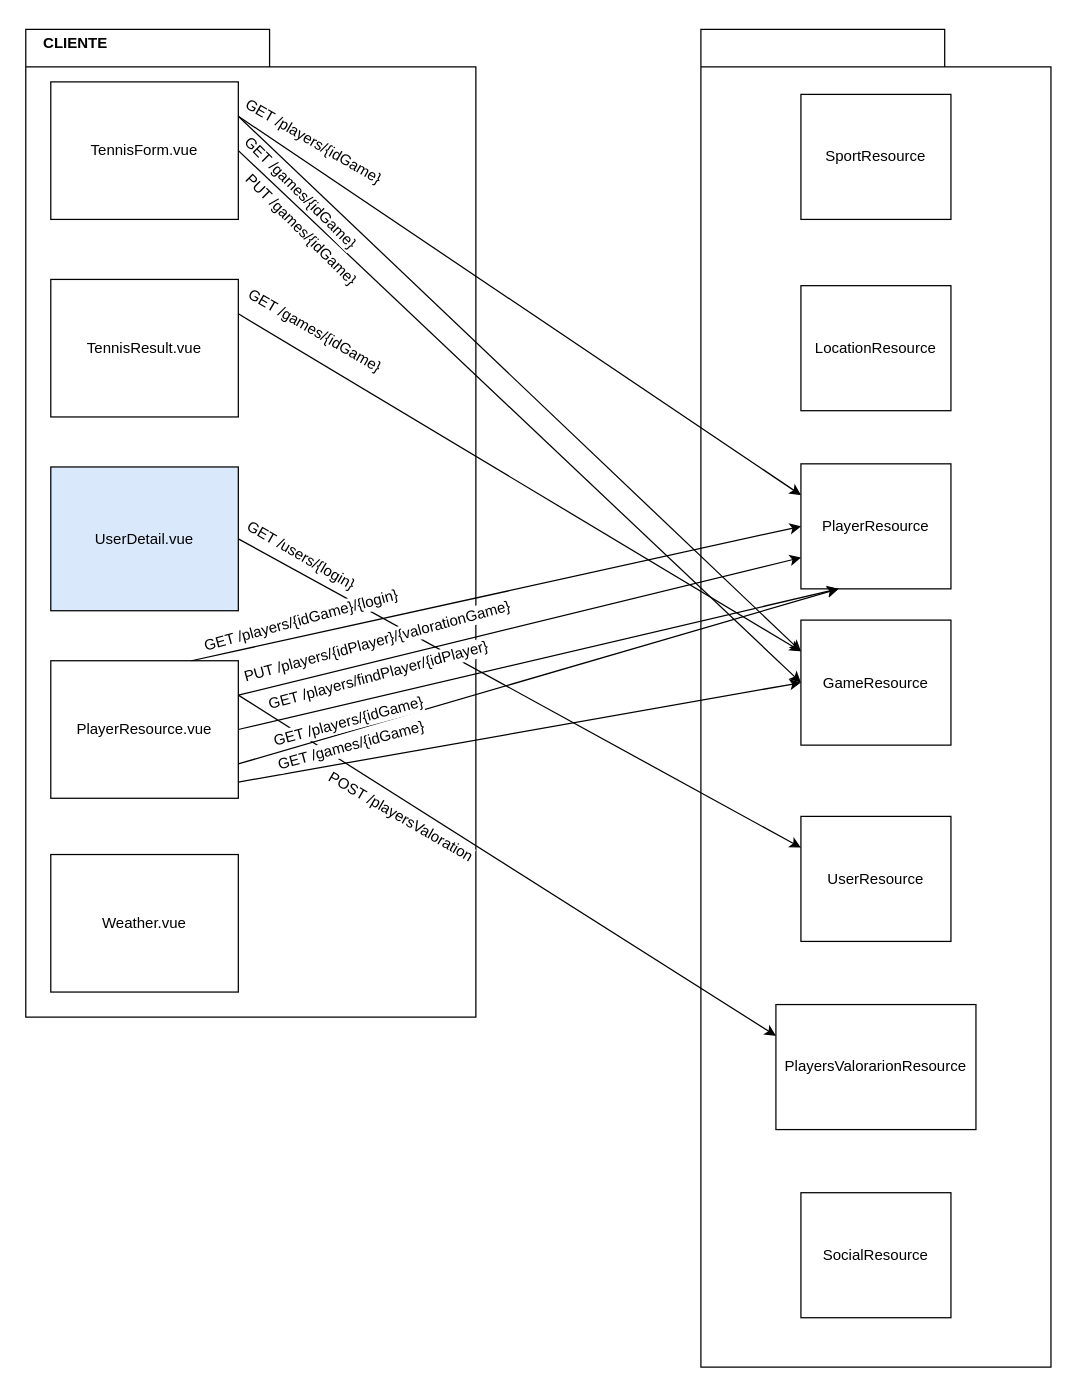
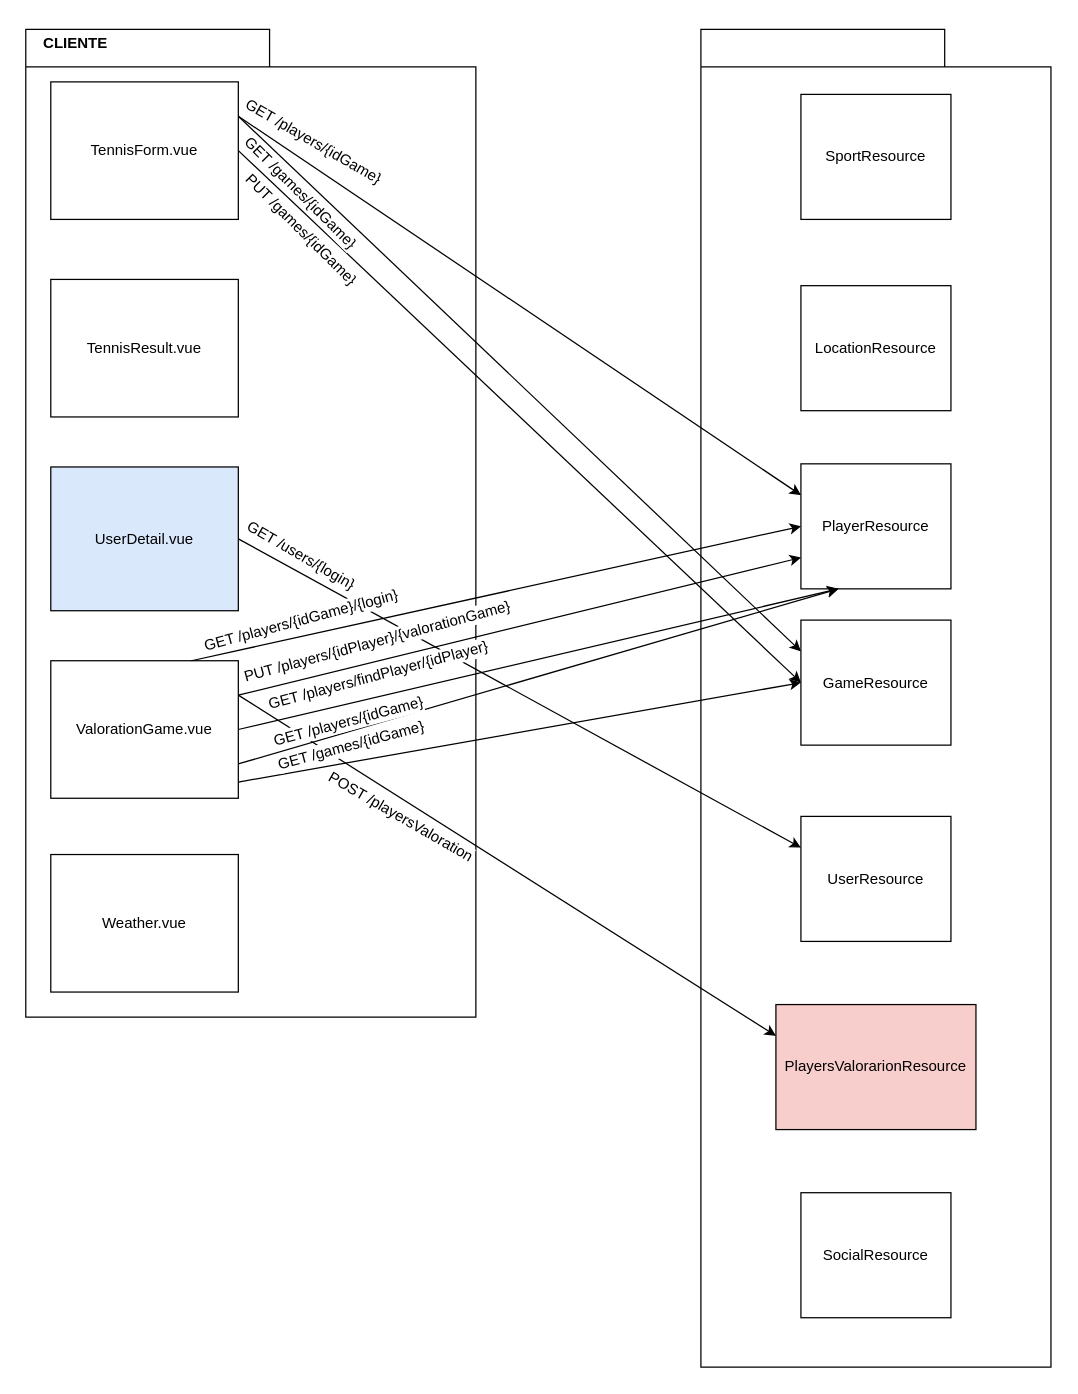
edge "TennisResult.vue" -> "GameResource": removed, label "GET /games/{idGame}"
node "PlayerResource.vue": label "PlayerResource.vue" -> "ValorationGame.vue"
node "PlayersValorarionResource": fillcolor #ffffff -> #f8cecc
